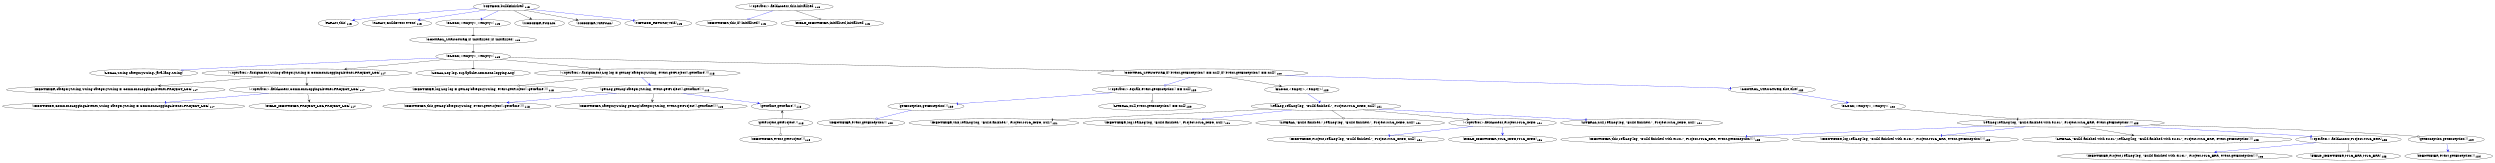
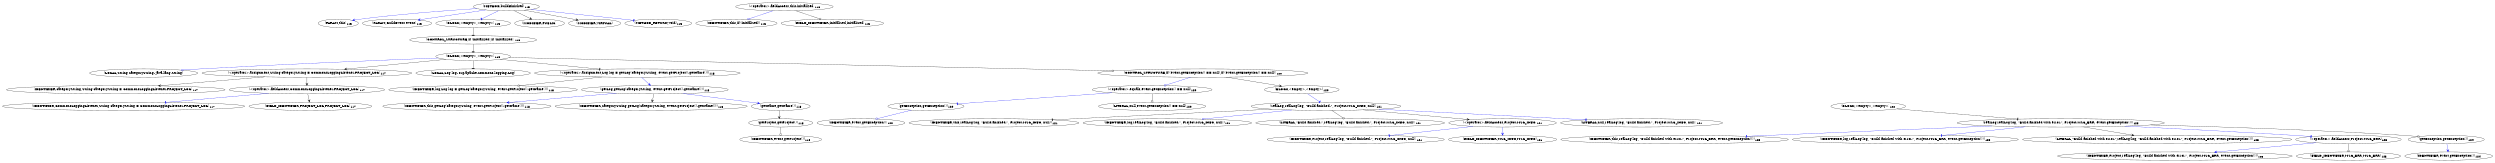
node "(CONTROL_STRUCTURE,else,else)": removed
edge "(getProject,getProject())" -> "(getName,getName())": reversed
